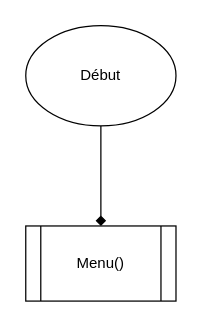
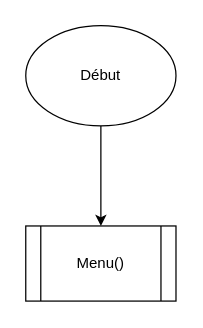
edge "Début" -> "Menu()": arrowhead diamond -> classic
